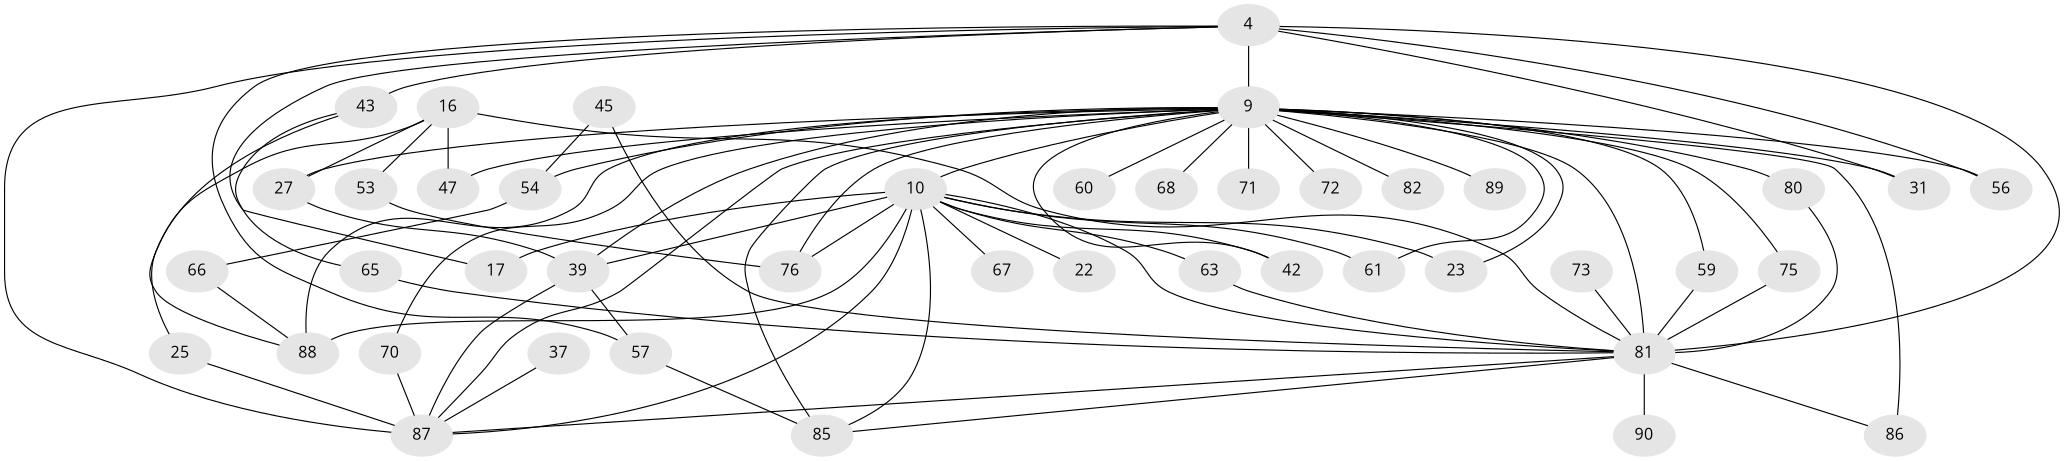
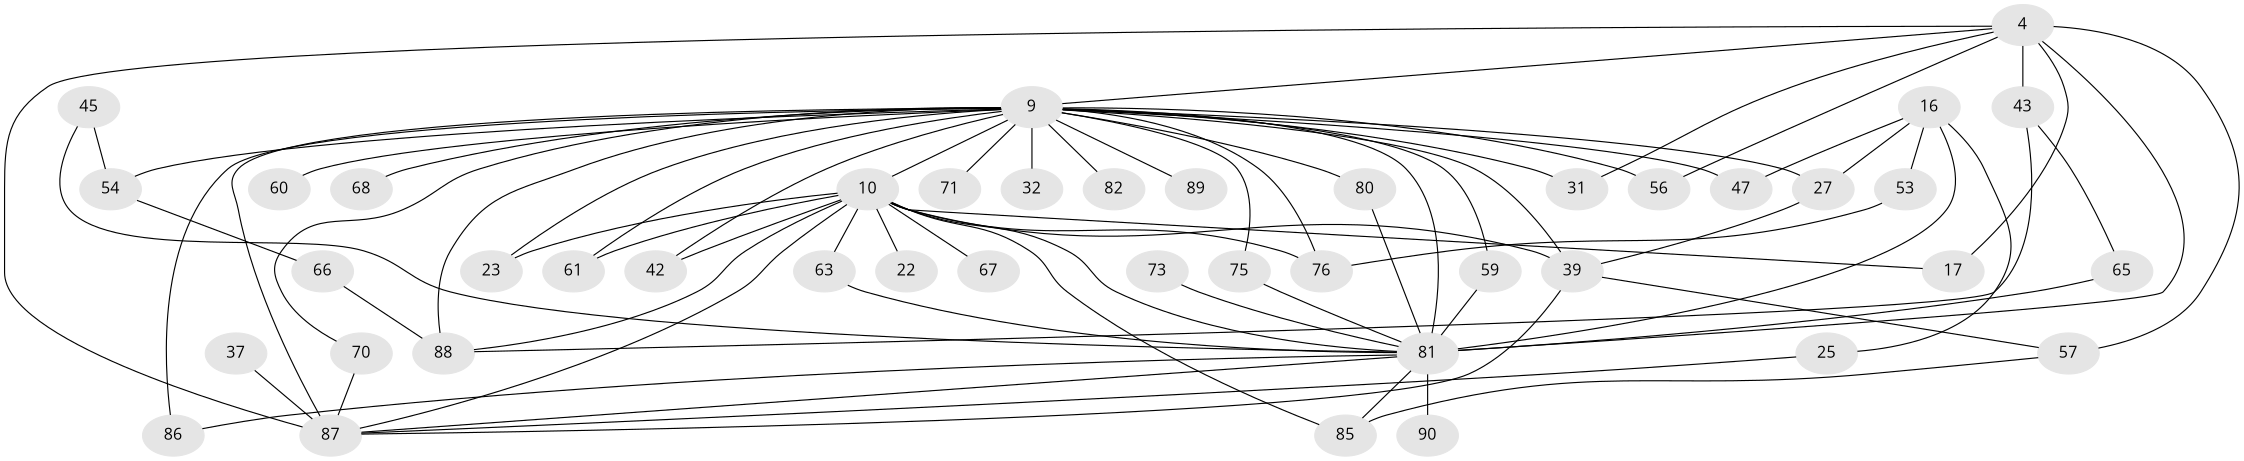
edge "9" -- "85": removed
node "72": label "72" -> "32"
